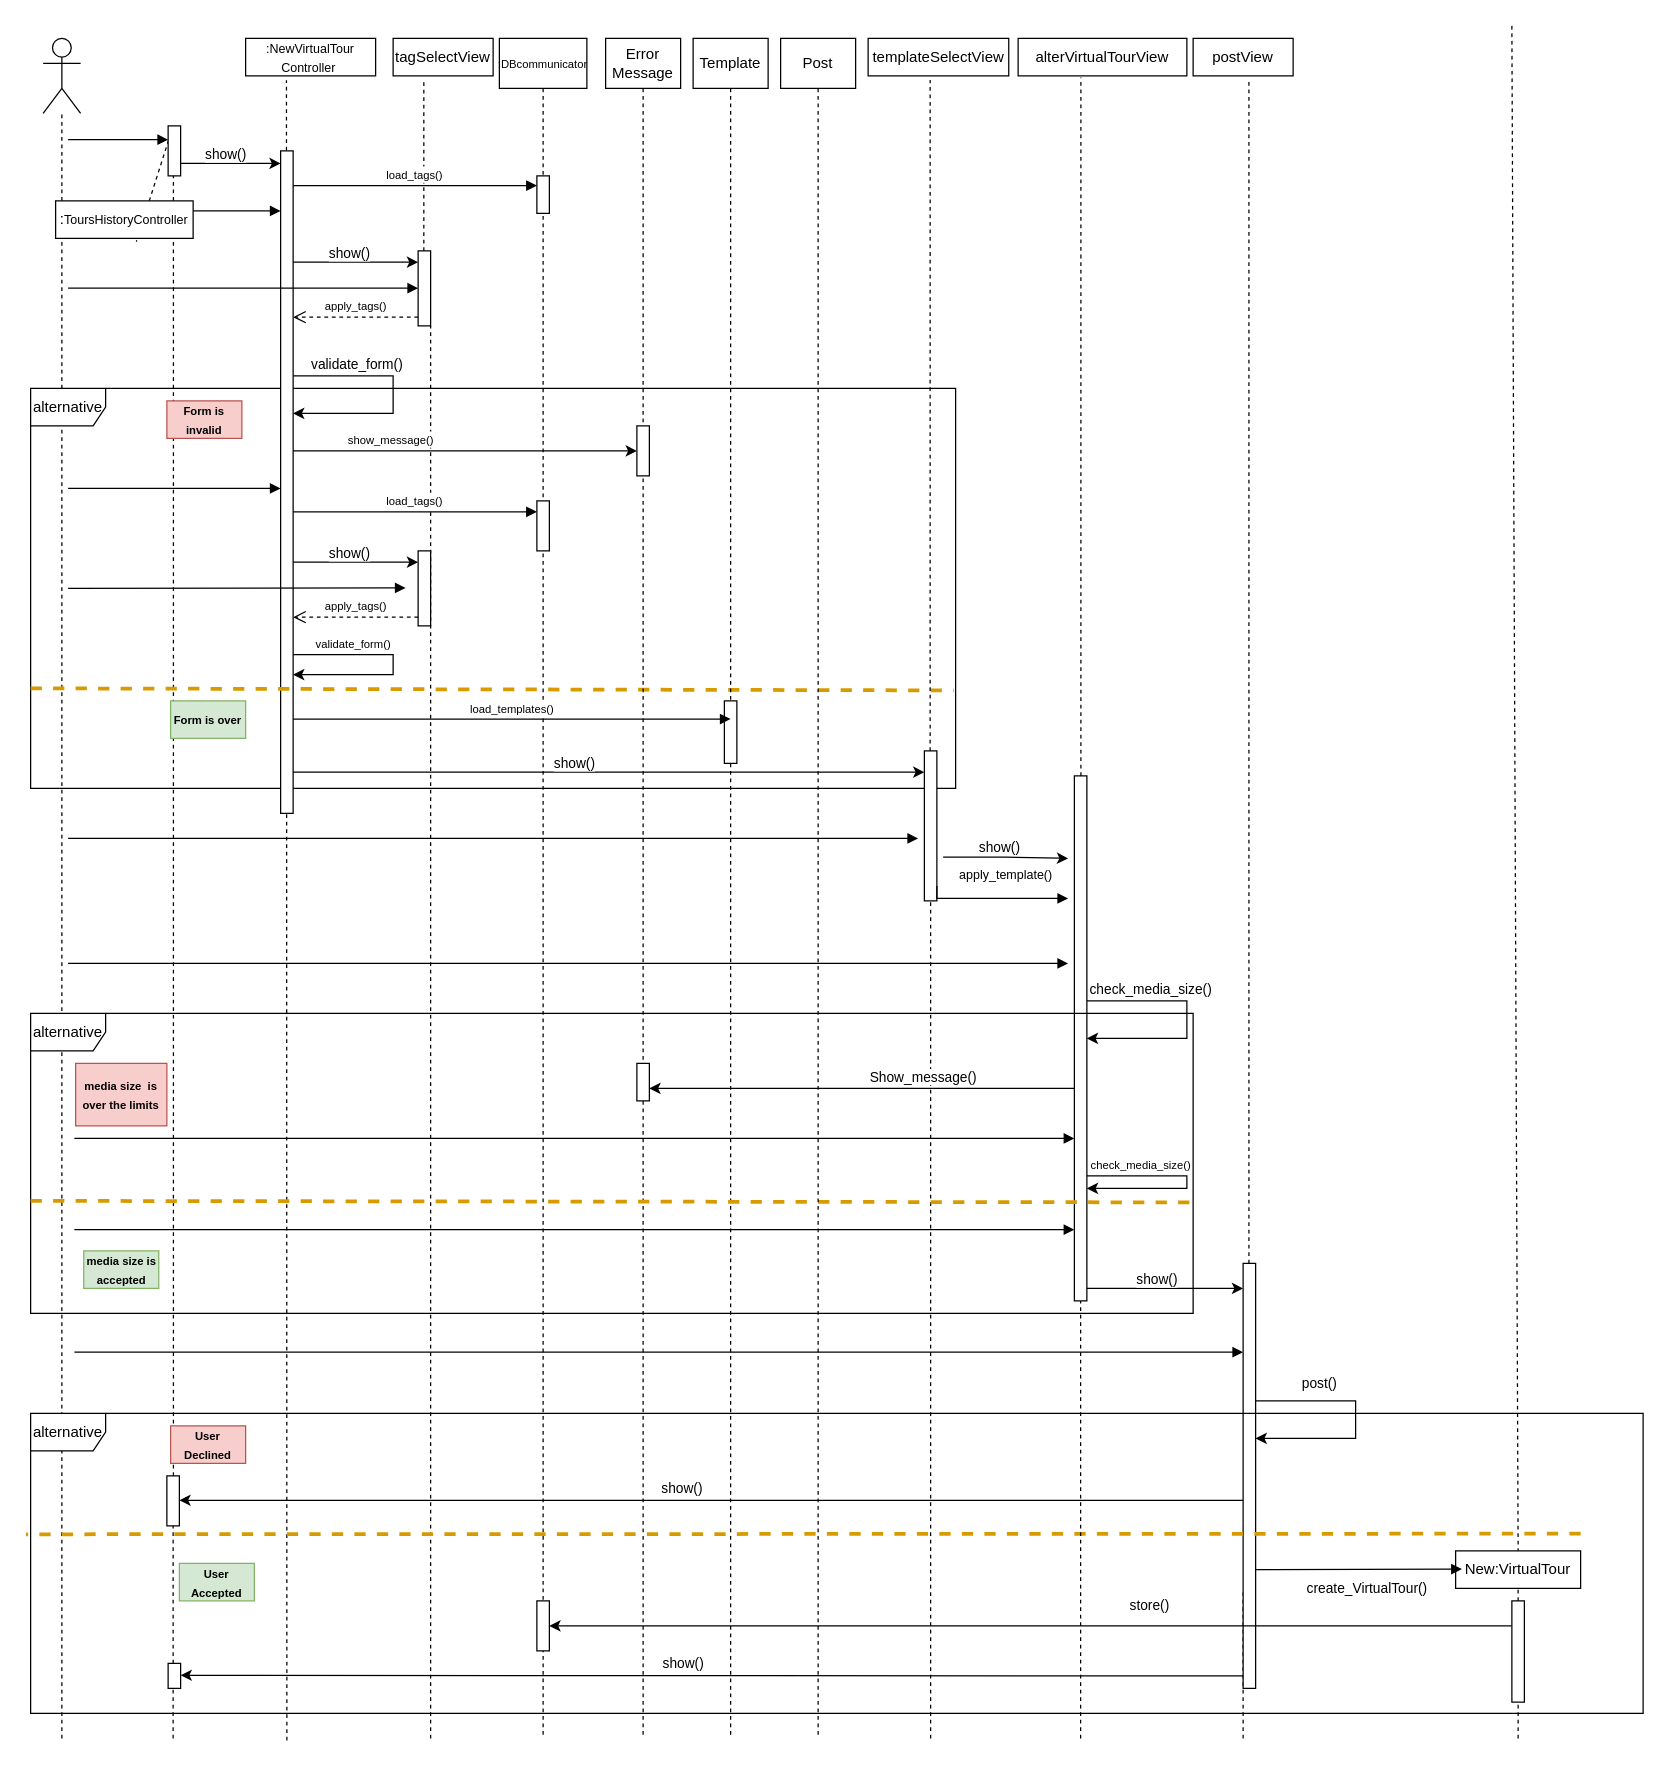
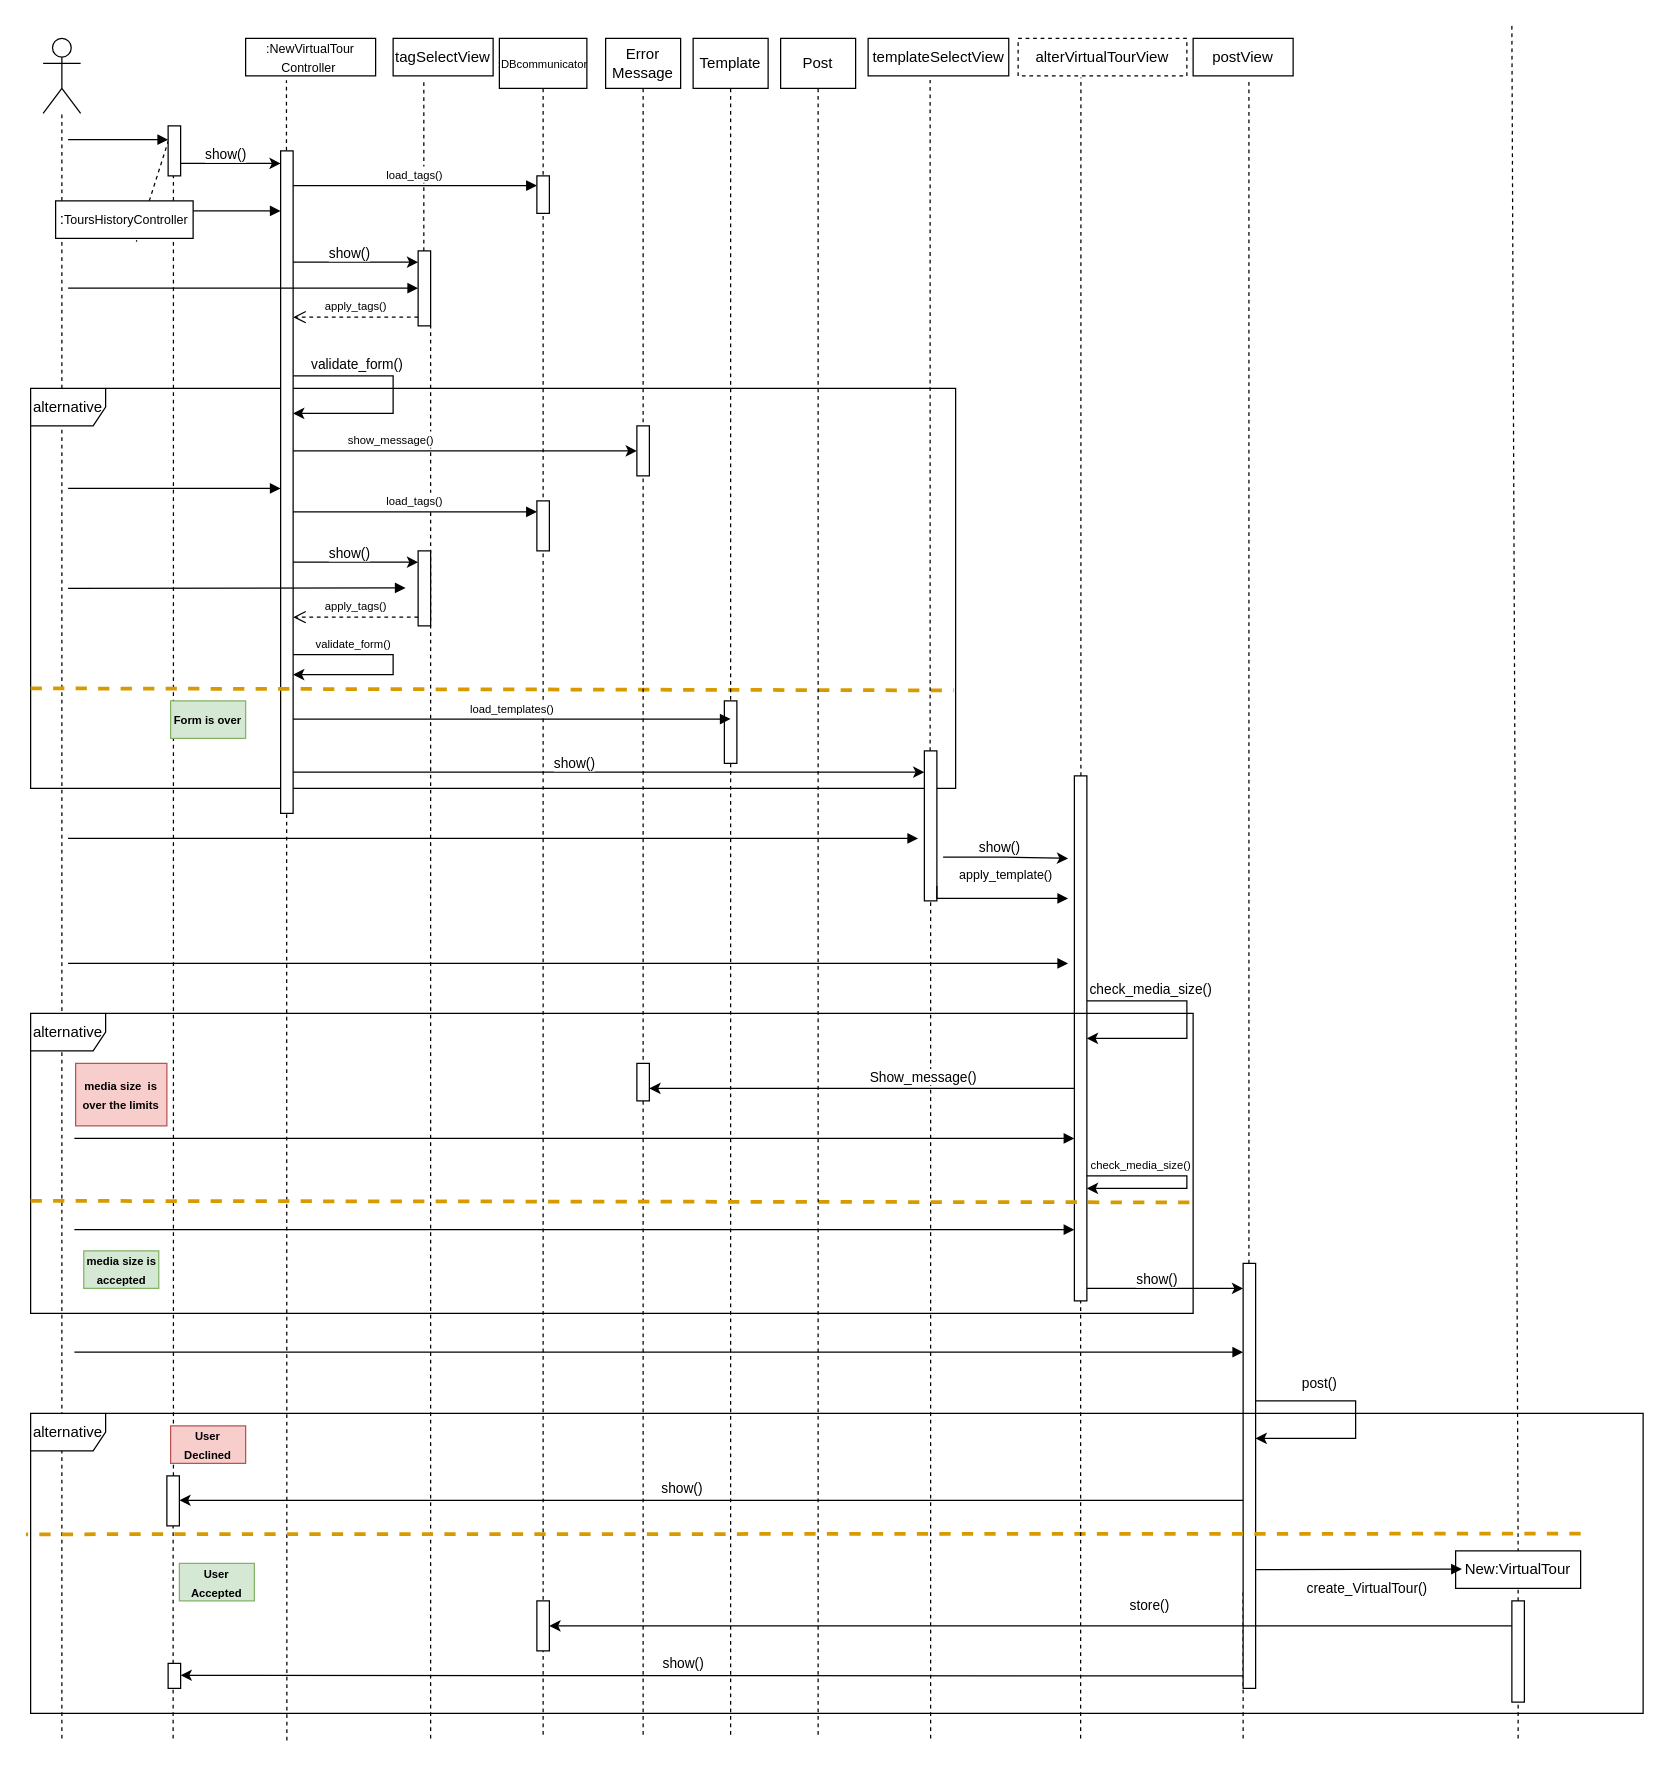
node "alterVirtualTourView": style solid -> dashed
node "Form is invalid": removed
